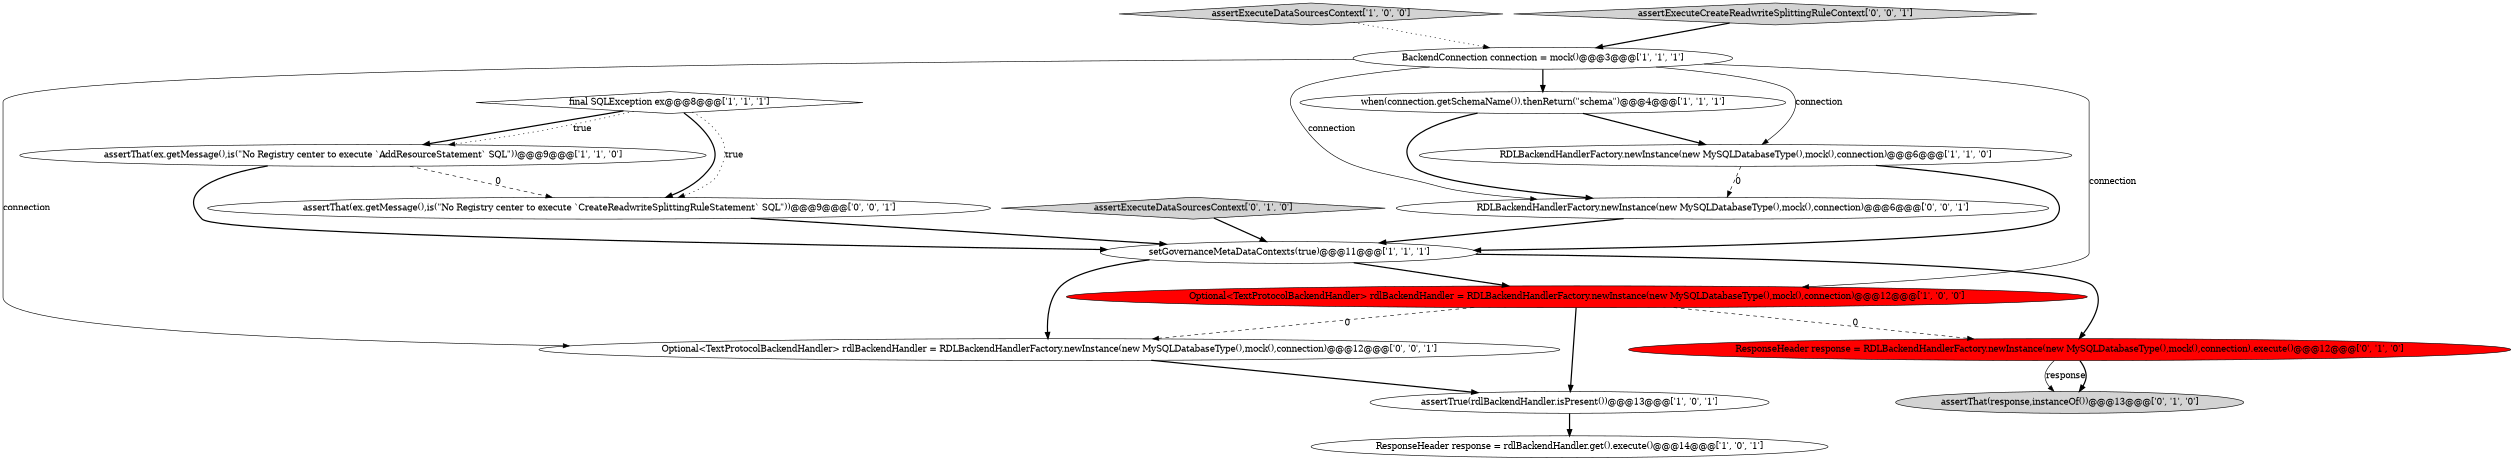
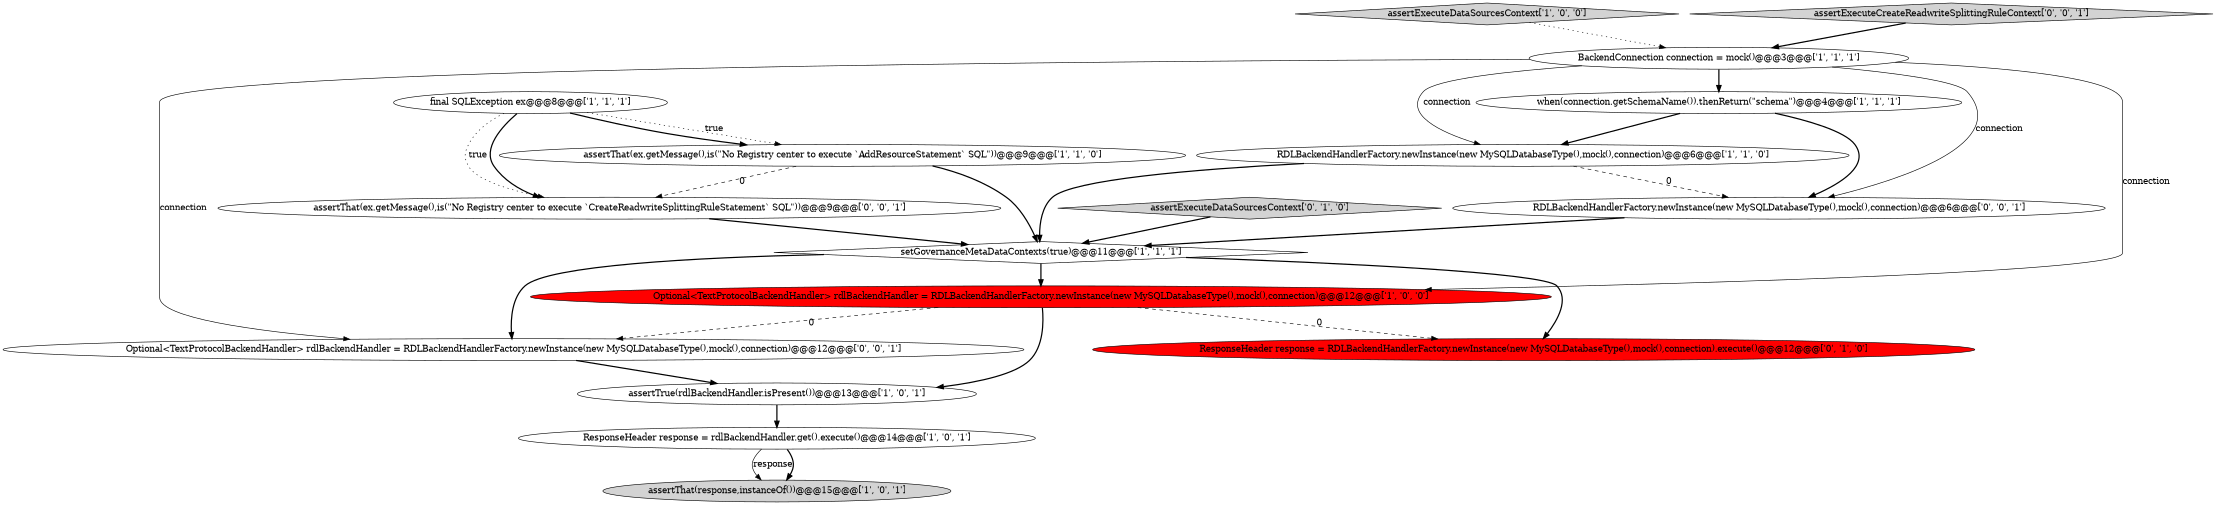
node "final SQLException ex@@@8@@@['1', '1', '1']": shape diamond -> ellipse
node "setGovernanceMetaDataContexts(true)@@@11@@@['1', '1', '1']": shape ellipse -> diamond
node "assertThat(response,instanceOf())@@@13@@@['0', '1', '0']": removed
node "assertThat(response,instanceOf())@@@15@@@['1', '0', '1']": added
